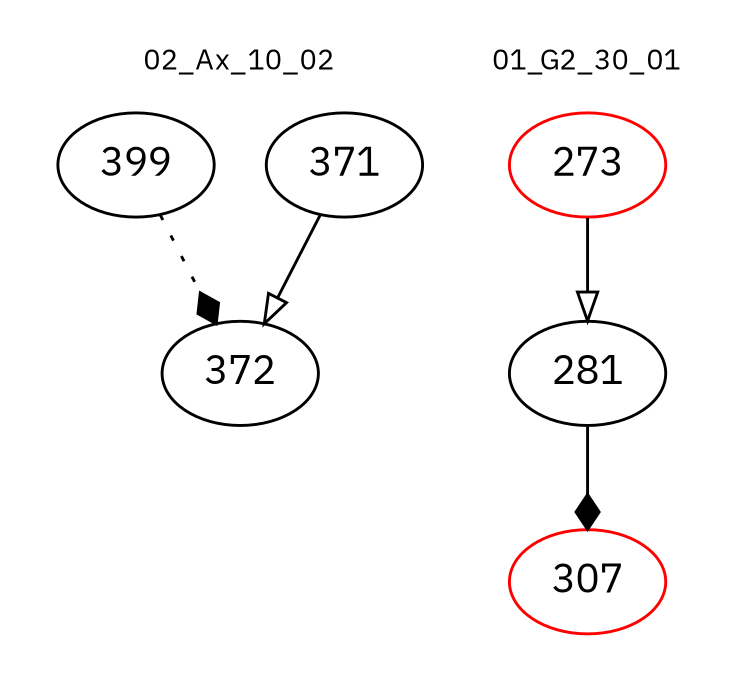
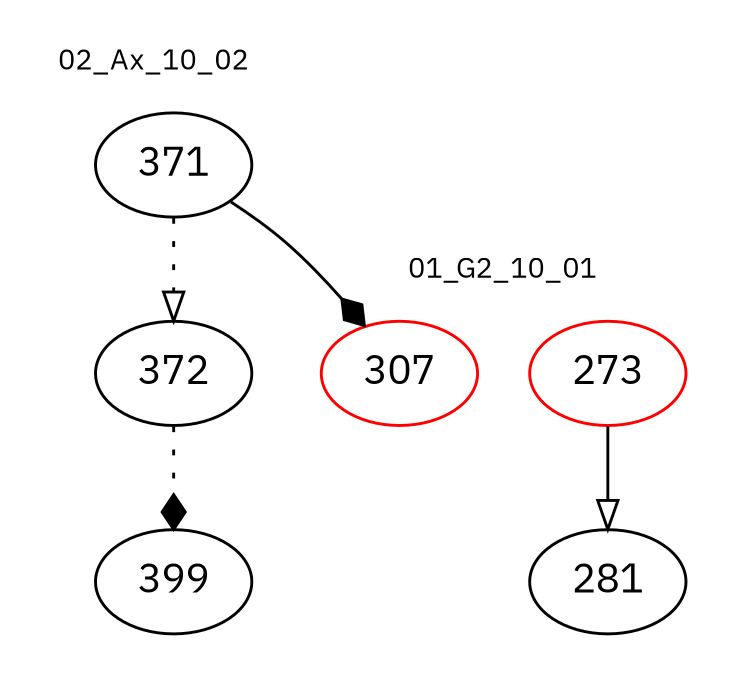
cluster "01_G2_30_01": label "01_G2_30_01" -> "01_G2_10_01"
edge "399" -> "372": reversed
edge "371" -> "372": style solid -> dotted
edge "281" -> "307": now "371" -> "307"
